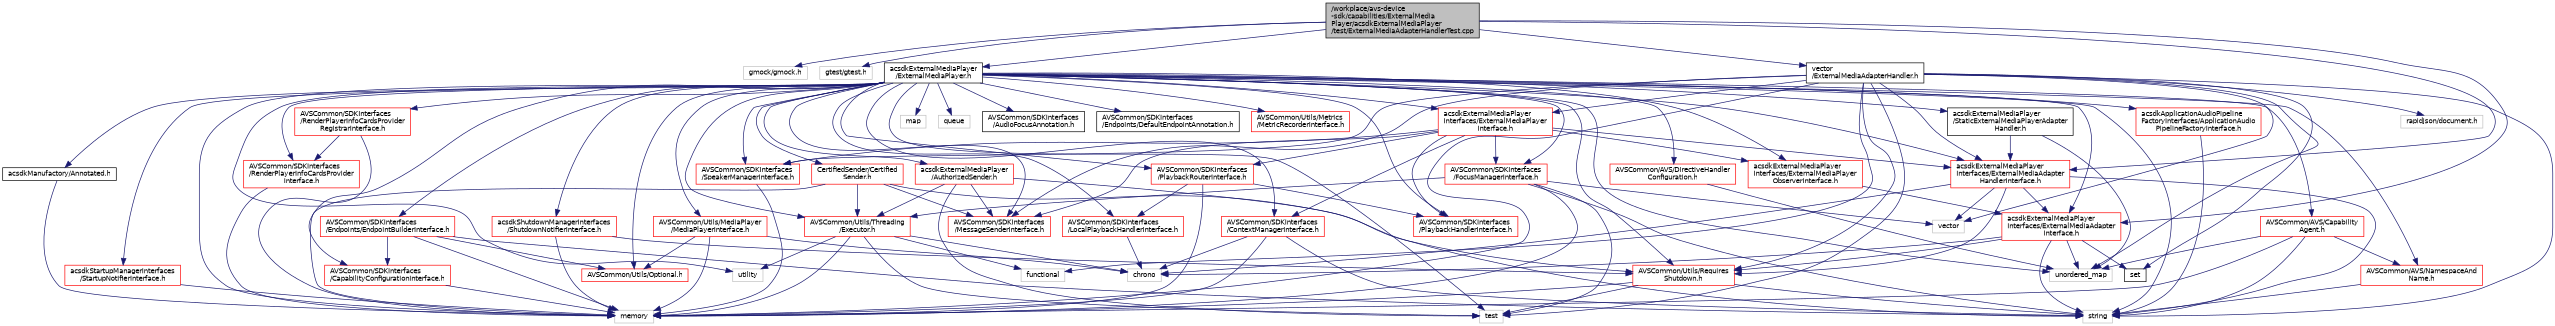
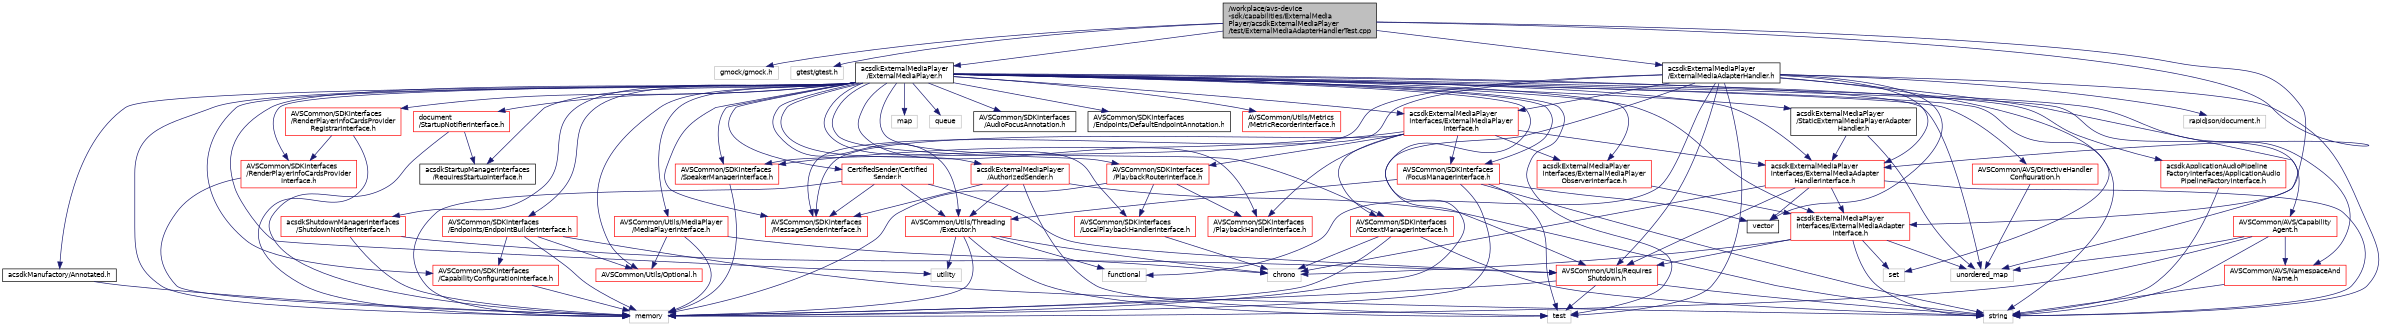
node "vector /ExternalMediaAdapterHandler.h": label "vector /ExternalMediaAdapterHandler.h" -> "acsdkExternalMediaPlayer /ExternalMediaAdapterHandler.h"
node "acsdkStartupManagerInterfaces /RequiresStartupInterface.h": added
node "vector": color grey75 -> black
node "acsdkStartupManagerInterfaces /StartupNotifierInterface.h": label "acsdkStartupManagerInterfaces /StartupNotifierInterface.h" -> "document /StartupNotifierInterface.h"
node "set": color black -> grey75
